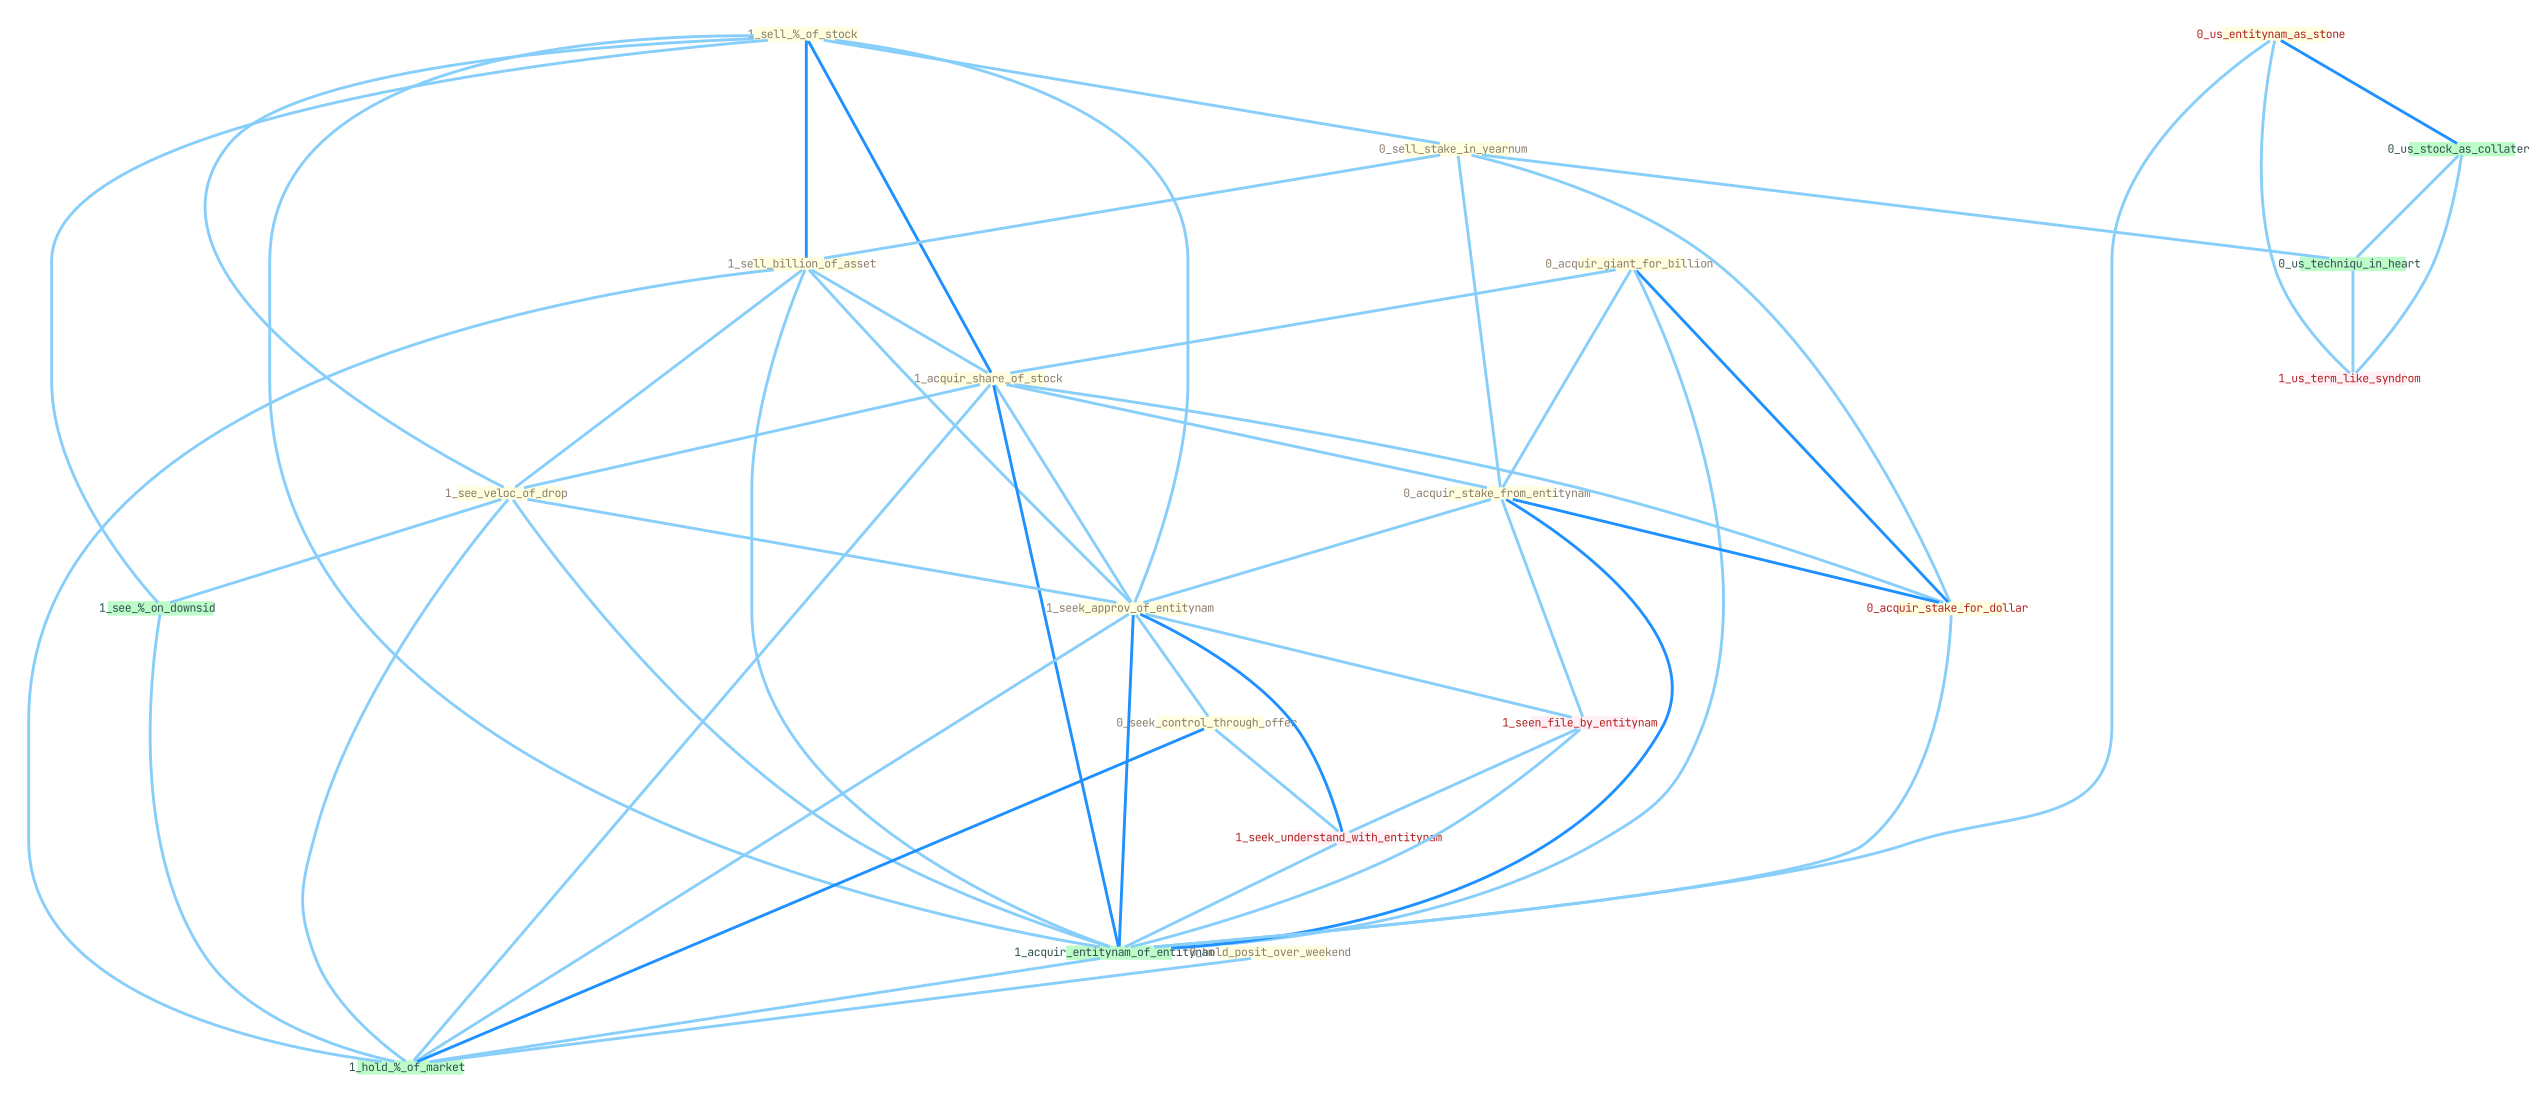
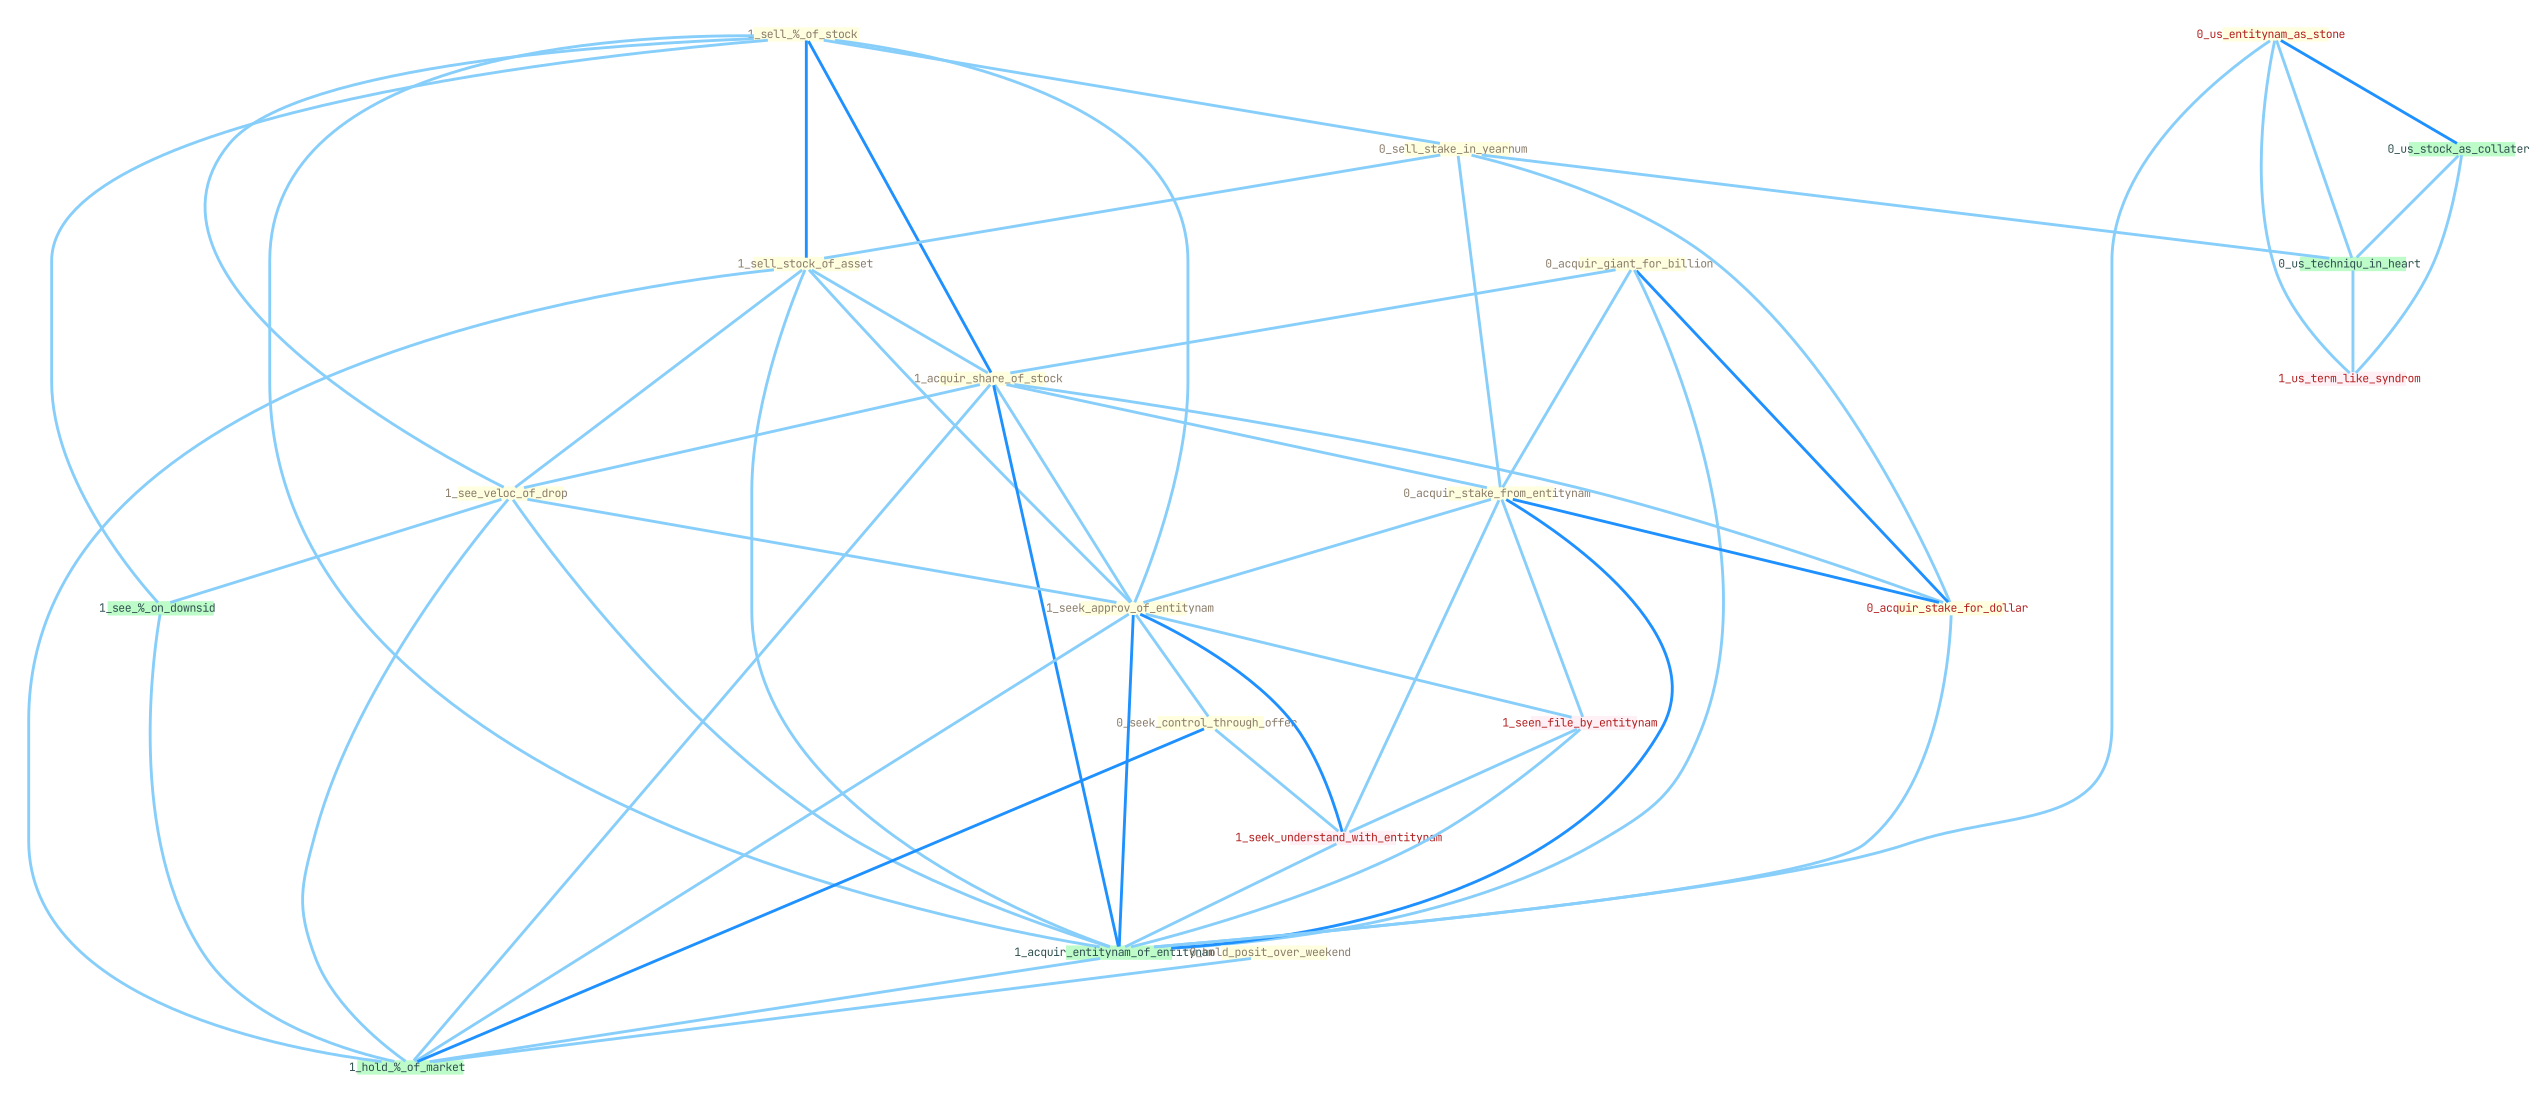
edge "0_us_entitynam_as_stone" -- "0_us_techniqu_in_heart": added
node "1_sell_billion_of_asset": label "1_sell_billion_of_asset" -> "1_sell_stock_of_asset"
edge "0_acquir_stake_from_entitynam" -- "1_seek_understand_with_entitynam": added
